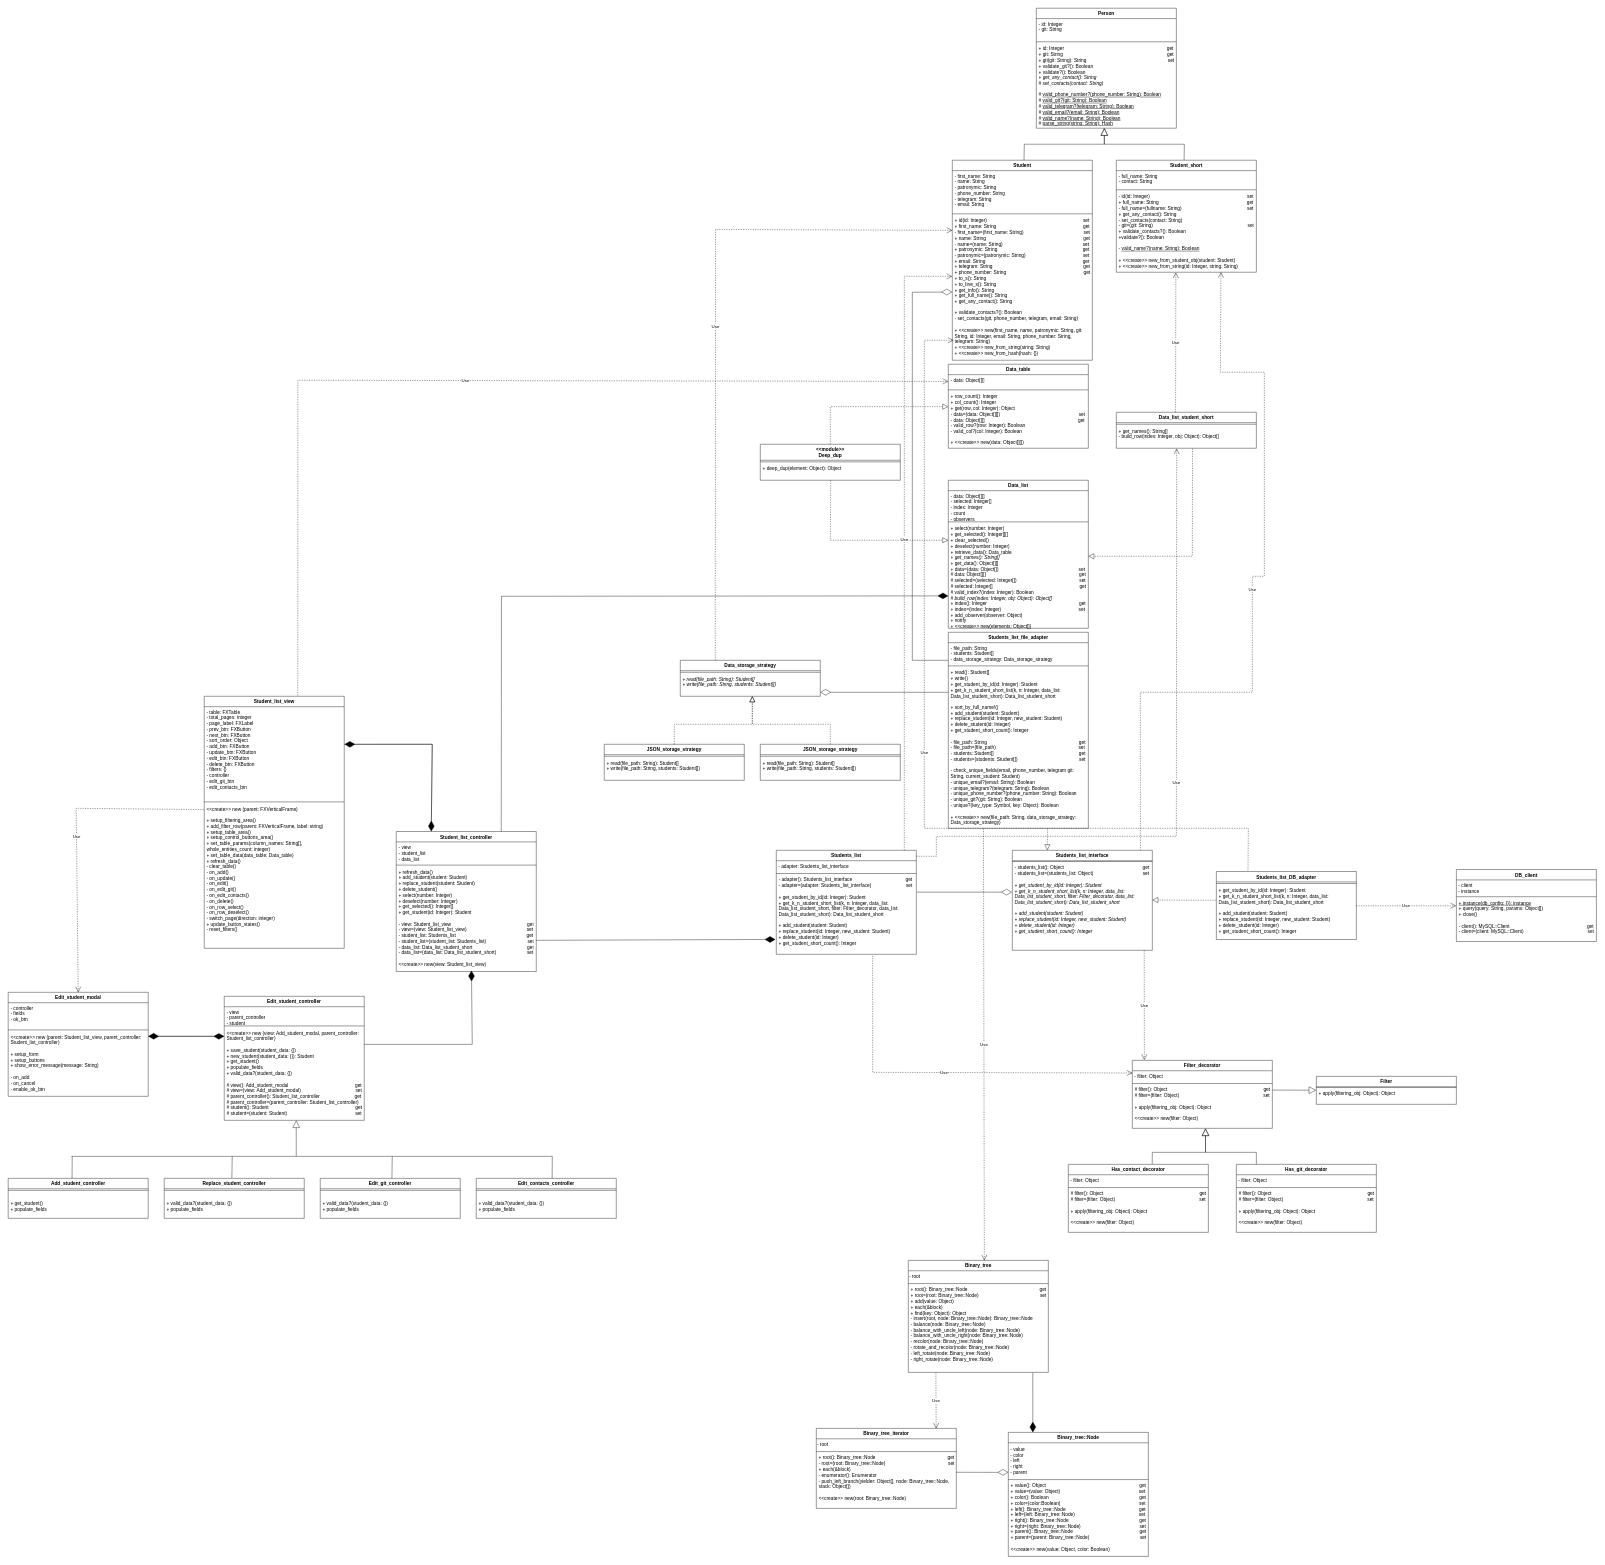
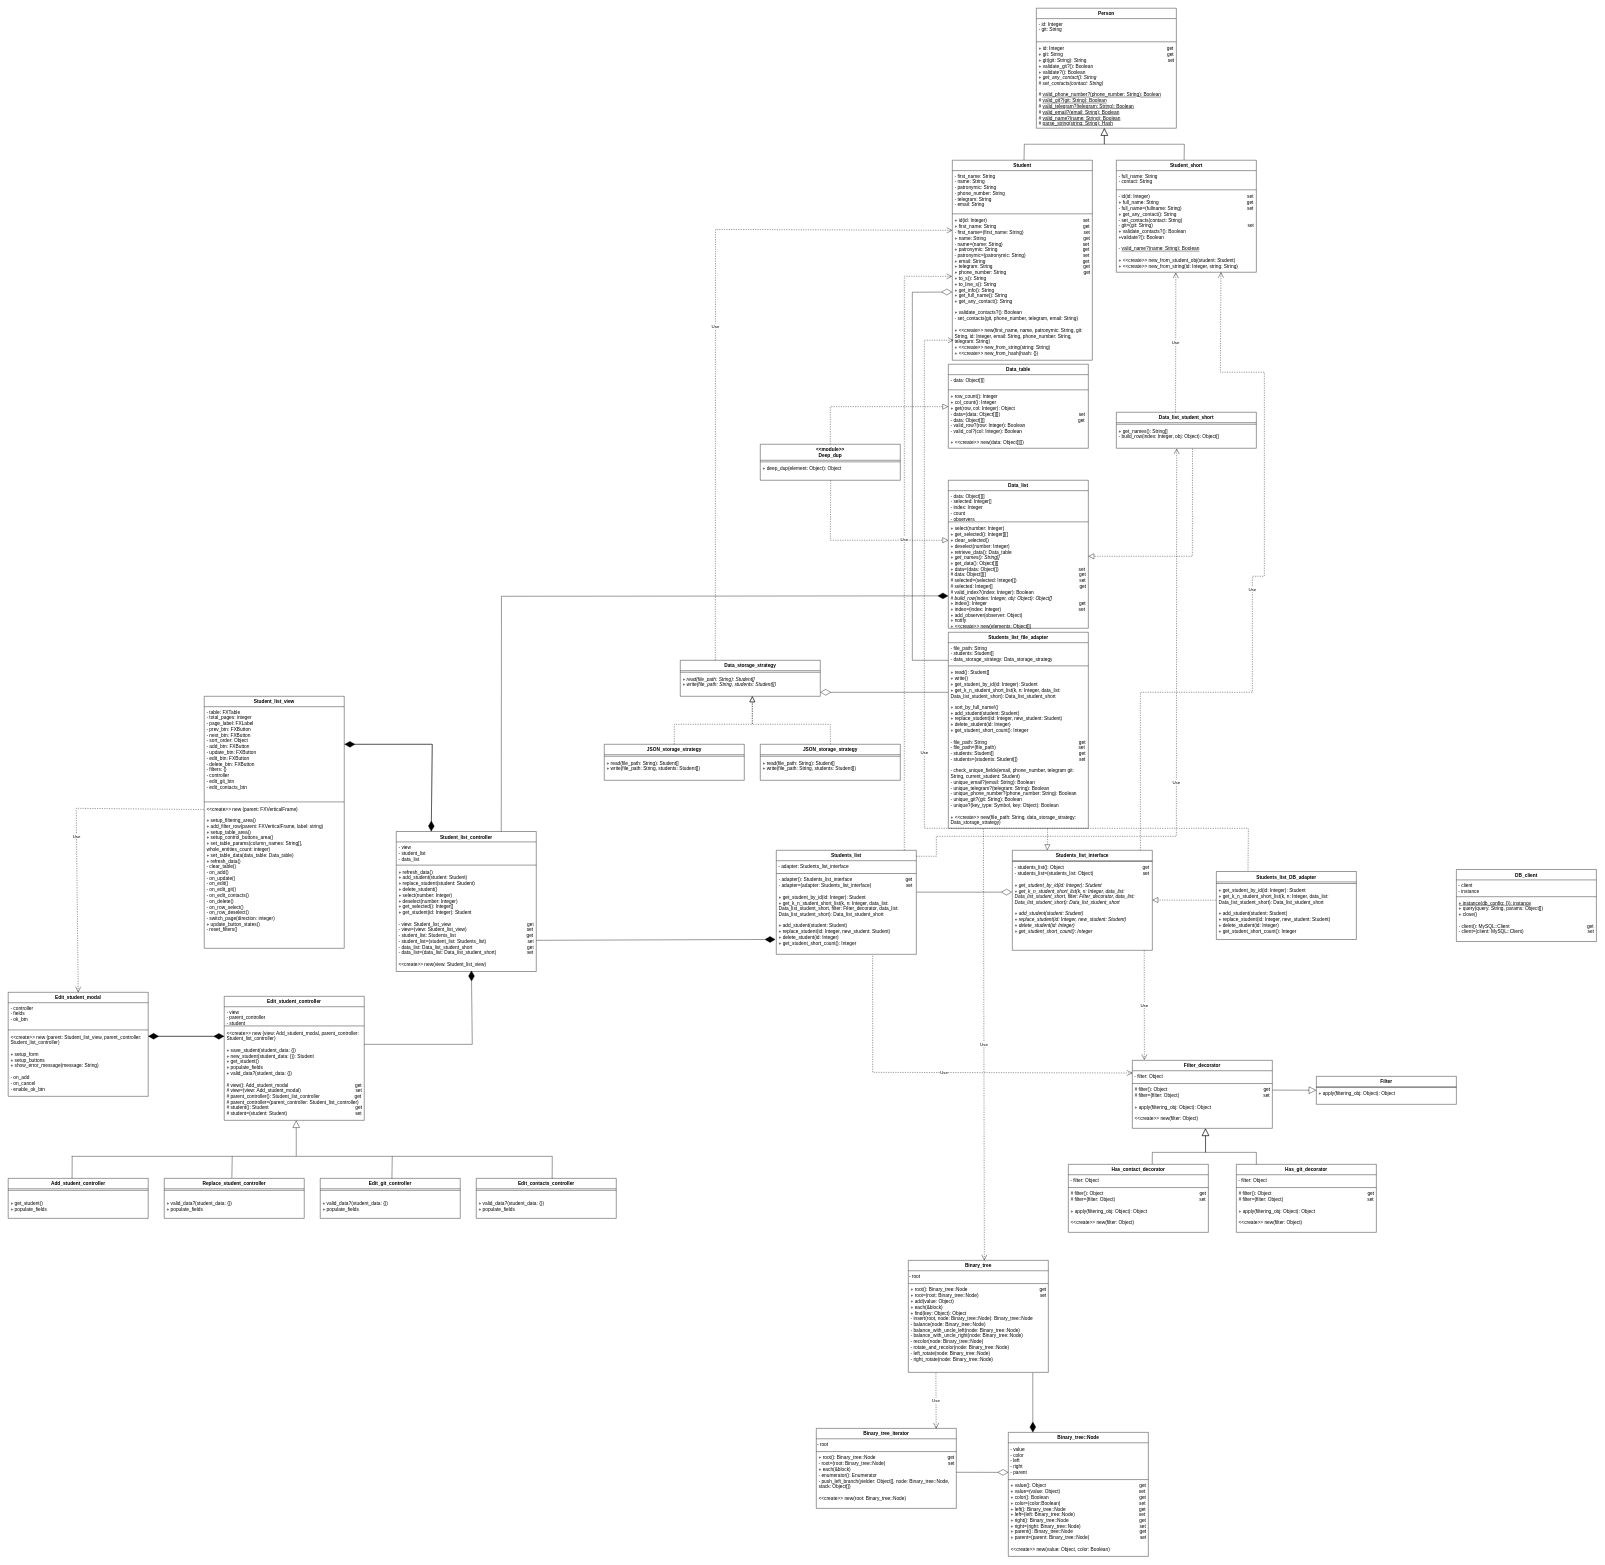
edge "Student_list_view" -> "- data: Object[][]": removed, label "Use"
edge "+ get_student_by_id(id: Integer): Student + get_k_n_student_short_list(k, n: Integer, data_list: Data_list_student_short): Data_list_student_short + add_student(student: Student) + replace_student(id: Integer, new_student: Student) + delete_student(id: Integer) + get_student_short_count(): Integer" -> "+ instance(db_config: {}): instance + query(query: String, params: Object[]) + close() - client(): MySQL::Client get - client=(client: MySQL::Client) set": removed, label "Use"
